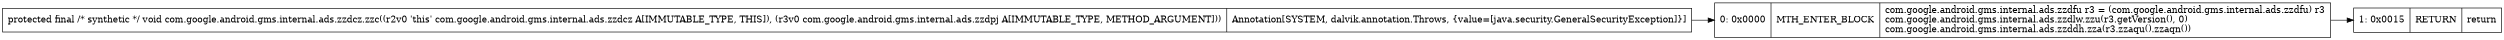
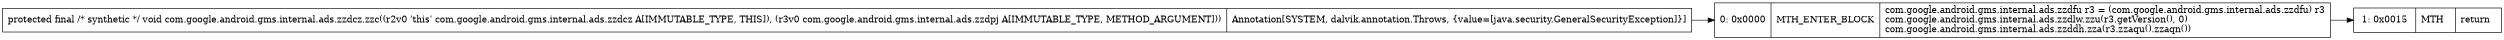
node "1: 0x0015": text "RETURN" -> "MTH"
